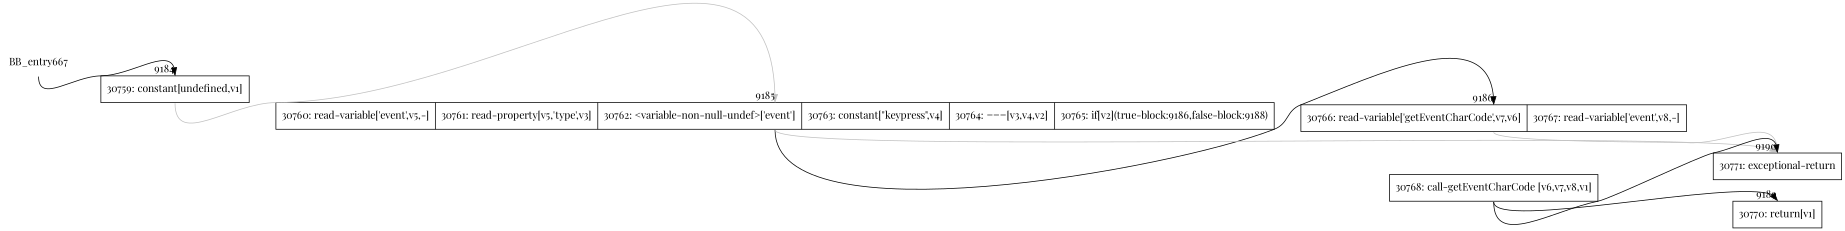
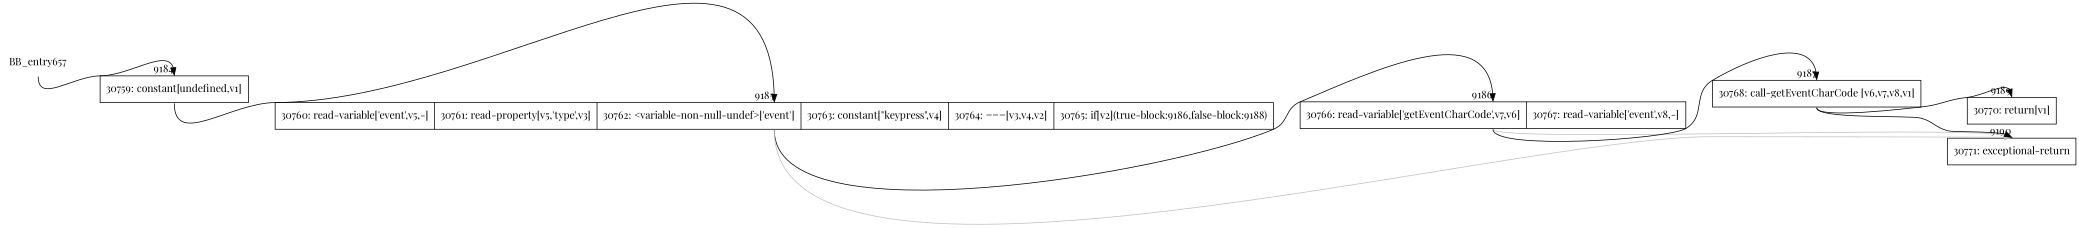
edge "30759: constant[undefined,v1]" -> "30760: read-variable['event',v5,-]": color gray -> black
node "BB_entry667": label "BB_entry667" -> "BB_entry657"
edge "30766: read-variable['getEventCharCode',v7,v6]" -> "30768: call-getEventCharCode [v6,v7,v8,v1]": added
